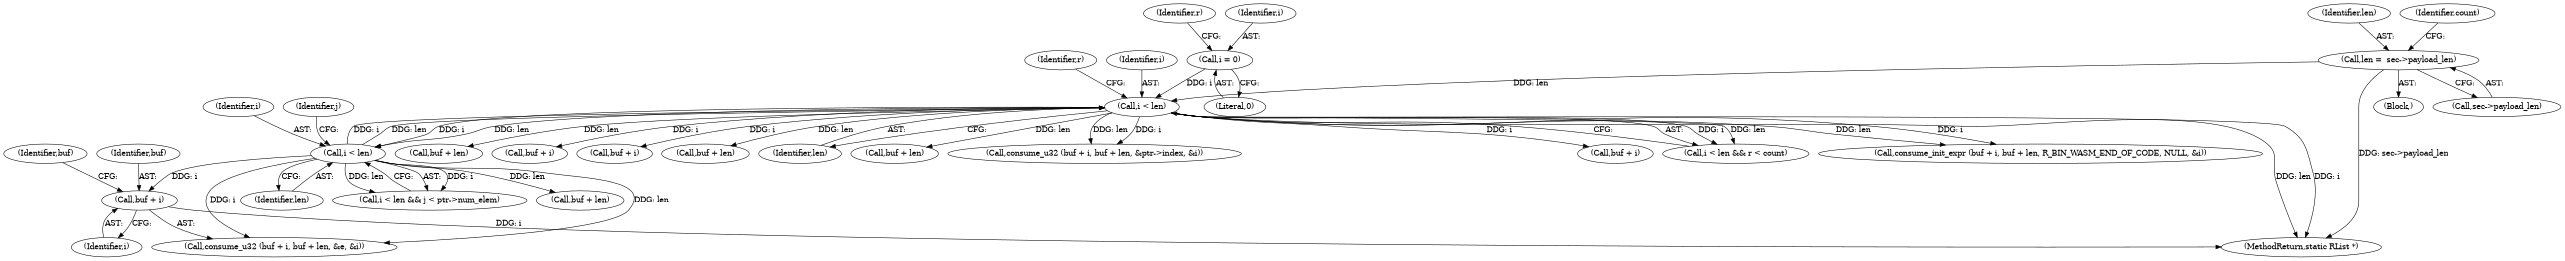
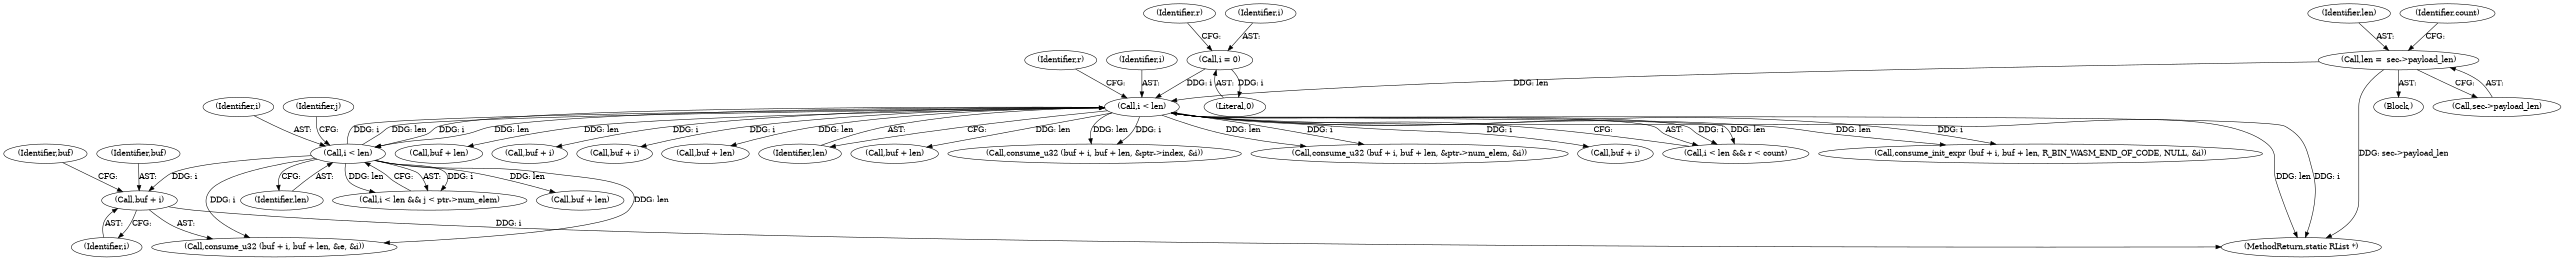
edge "(Call,i = 0)" -> "(Literal,0)": label "CFG: " -> "DDG: i"
node "(Call,consume_u32 (buf + i, buf + len, &ptr->num_elem, &i))": added
